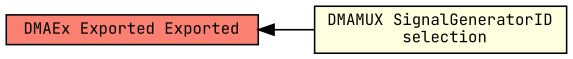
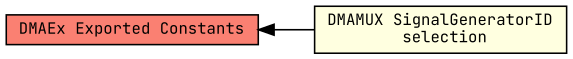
node "DMAEx Exported Exported": label "DMAEx Exported Exported" -> "DMAEx Exported Constants"
